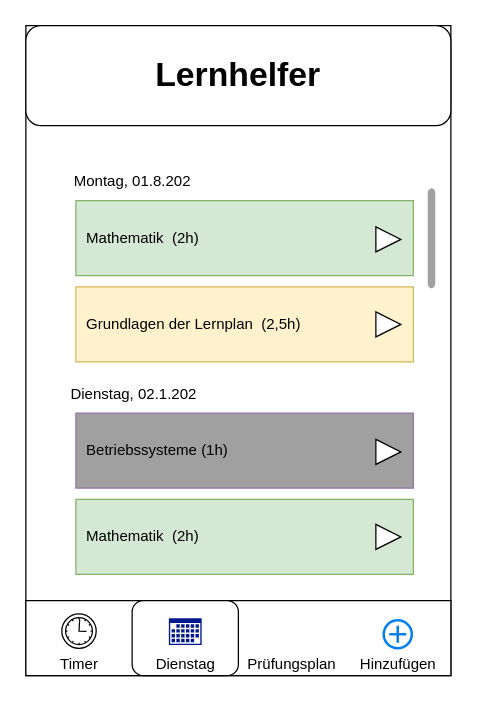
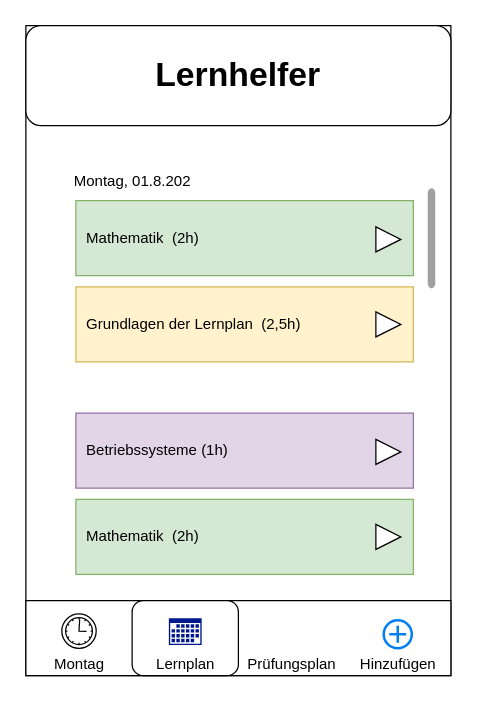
node "Dienstag, 02.1.202": removed
node "Betriebssysteme (1h)": fillcolor #a0a0a0 -> #e1d5e7
node "Timer": label "Timer" -> "Montag"
node "Dienstag": label "Dienstag" -> "Lernplan"
